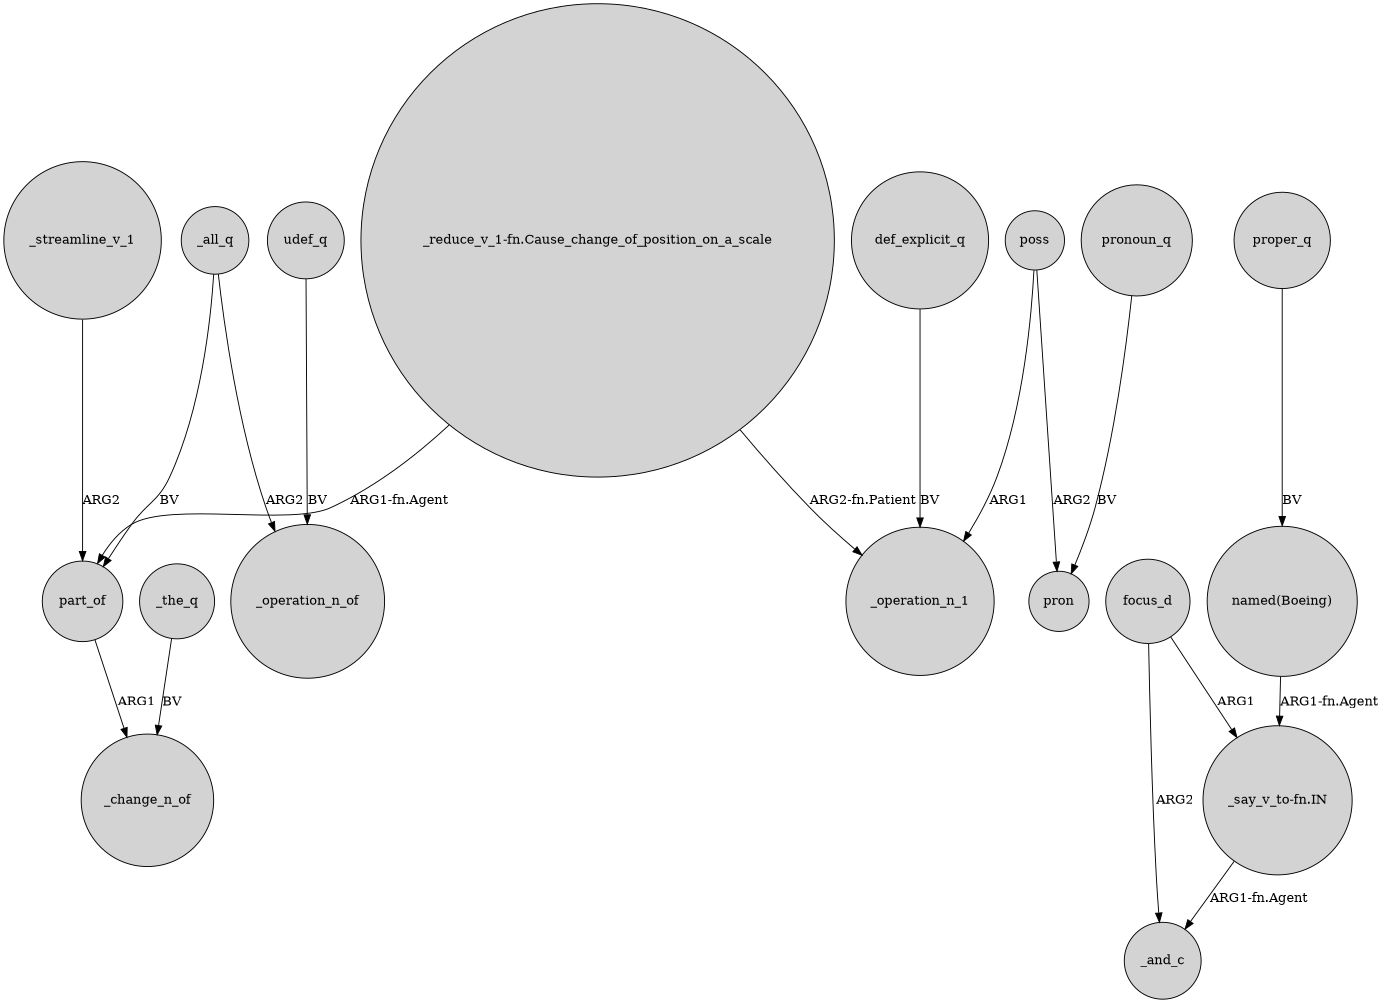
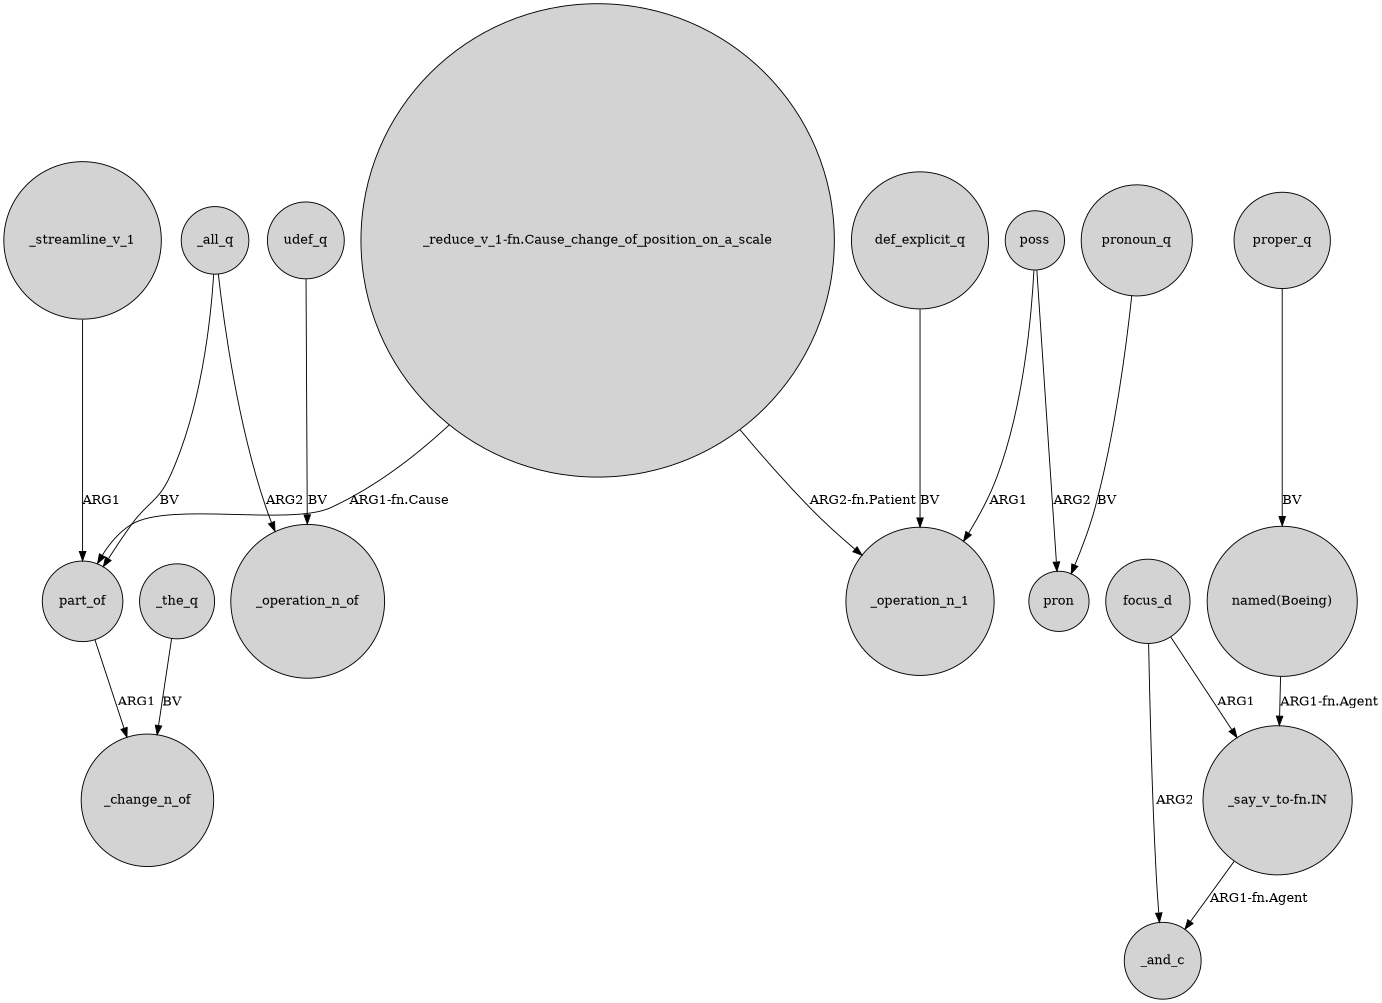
edge "_streamline_v_1" -> "part_of": label "ARG2" -> "ARG1"
edge "_reduce_v_1-fn.Cause_change_of_position_on_a_scale" -> "part_of": label "ARG1-fn.Agent" -> "ARG1-fn.Cause"
